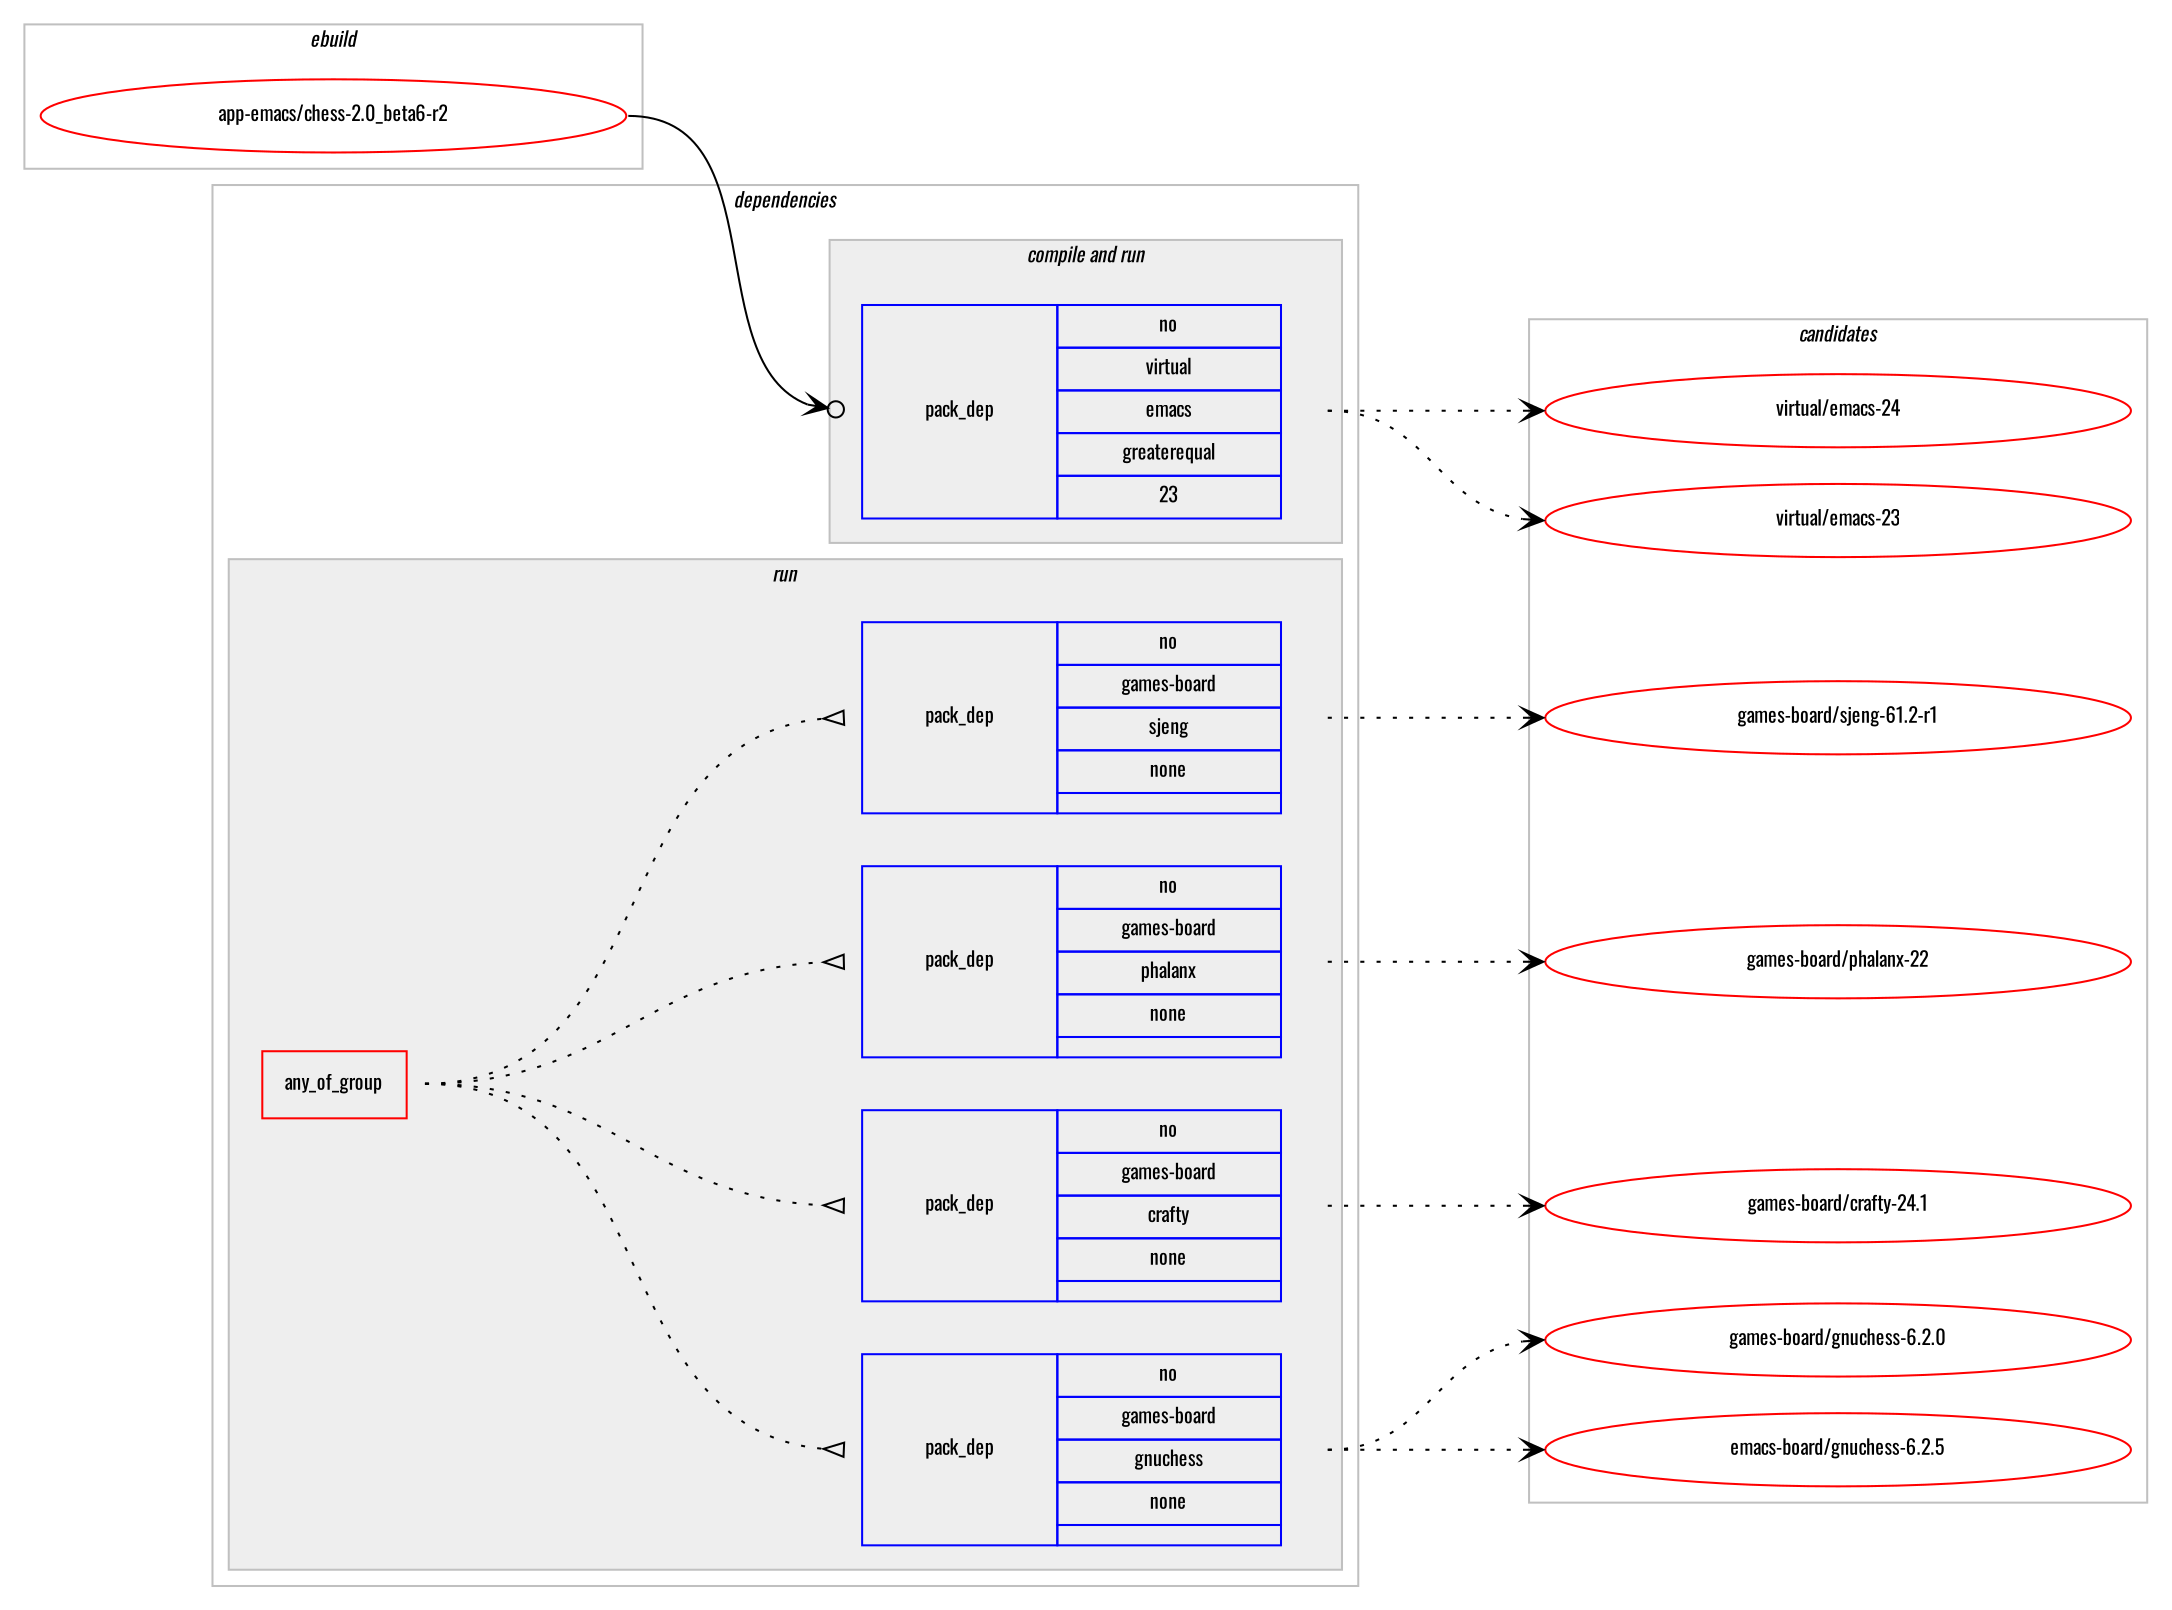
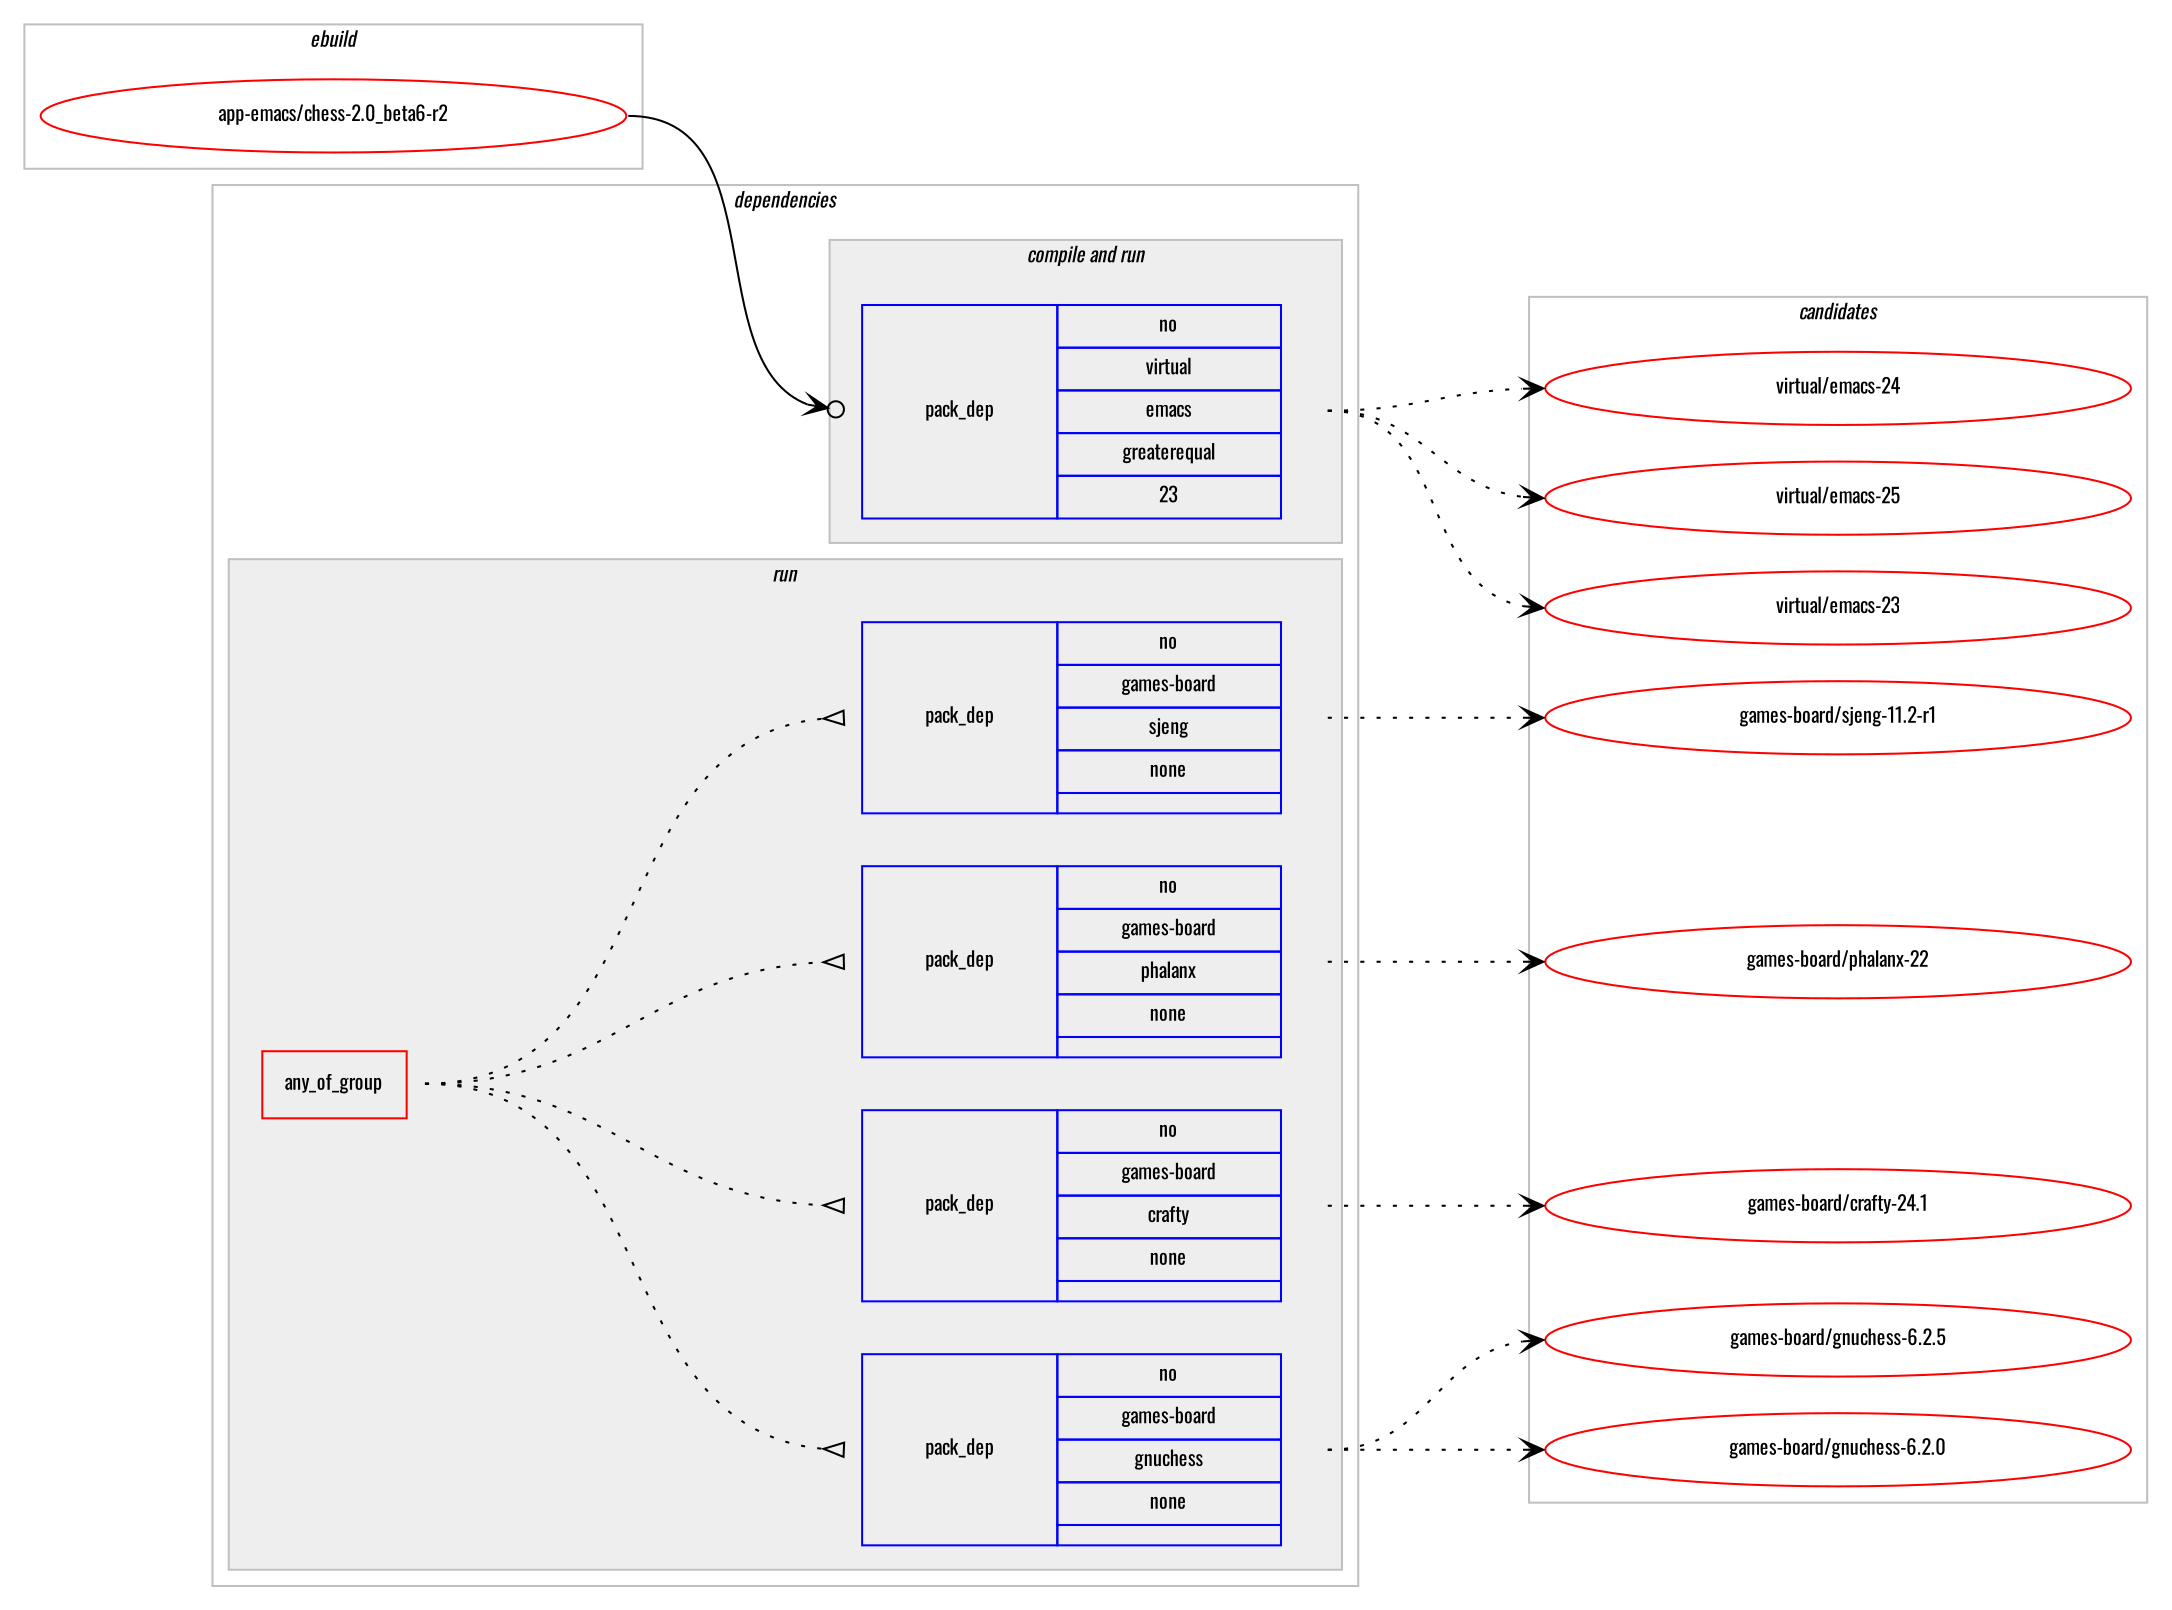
node "virtual/emacs-25": added
node "games-board/sjeng-61.2-r1": label "games-board/sjeng-61.2-r1" -> "games-board/sjeng-11.2-r1"
node "emacs-board/gnuchess-6.2.5": label "emacs-board/gnuchess-6.2.5" -> "games-board/gnuchess-6.2.5"
